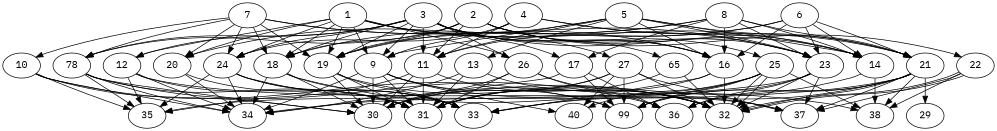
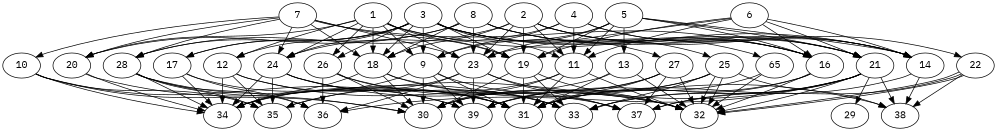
node "78": label "78" -> "28"
node "40": removed
node "99": label "99" -> "39"
